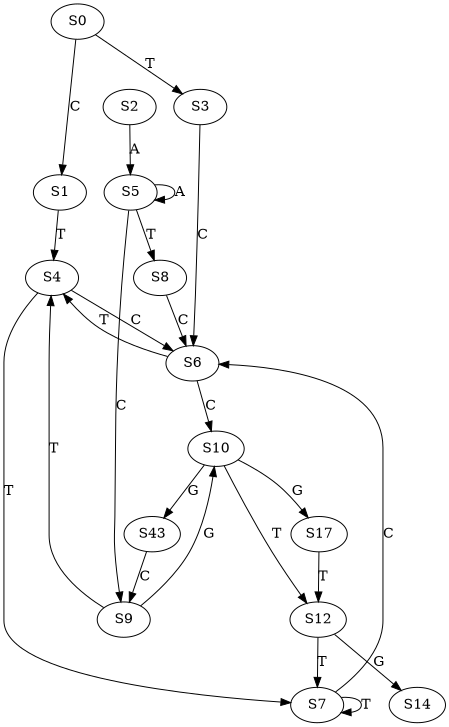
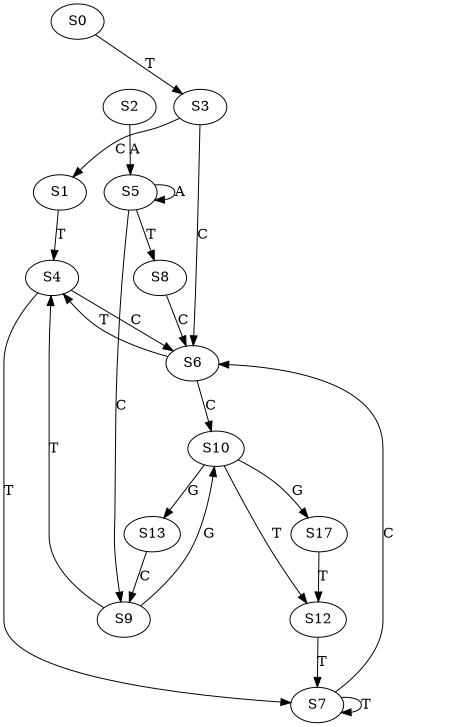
edge "S0" -> "S1": now "S3" -> "S1"
node "S43": label "S43" -> "S13"
node "S14": removed
